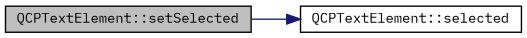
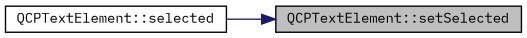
edge "QCPTextElement::setSelected" -> "QCPTextElement::selected": reversed
